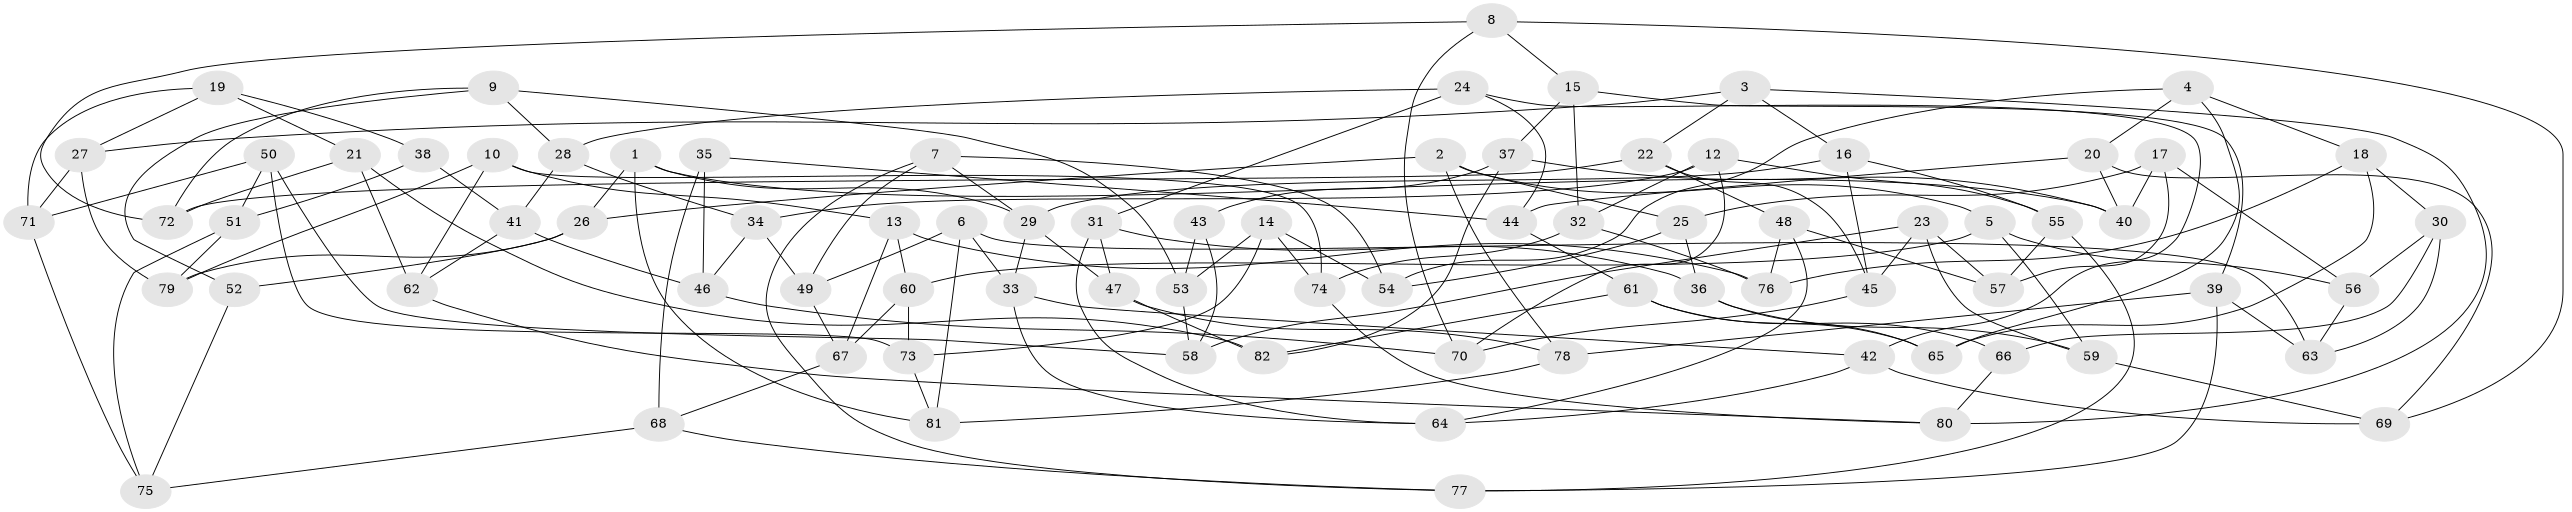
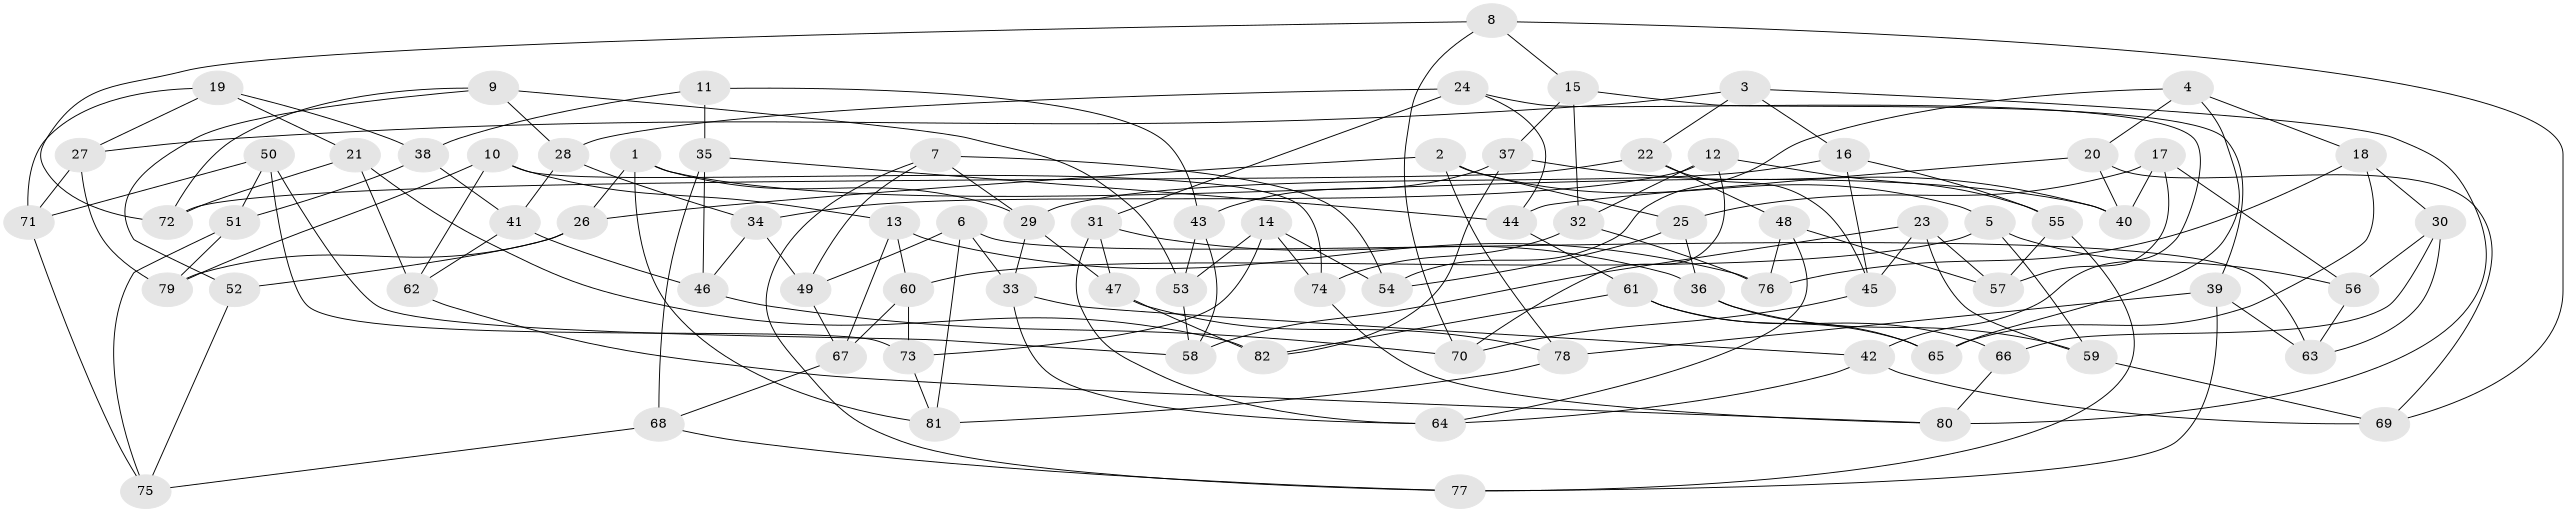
node "11": added
